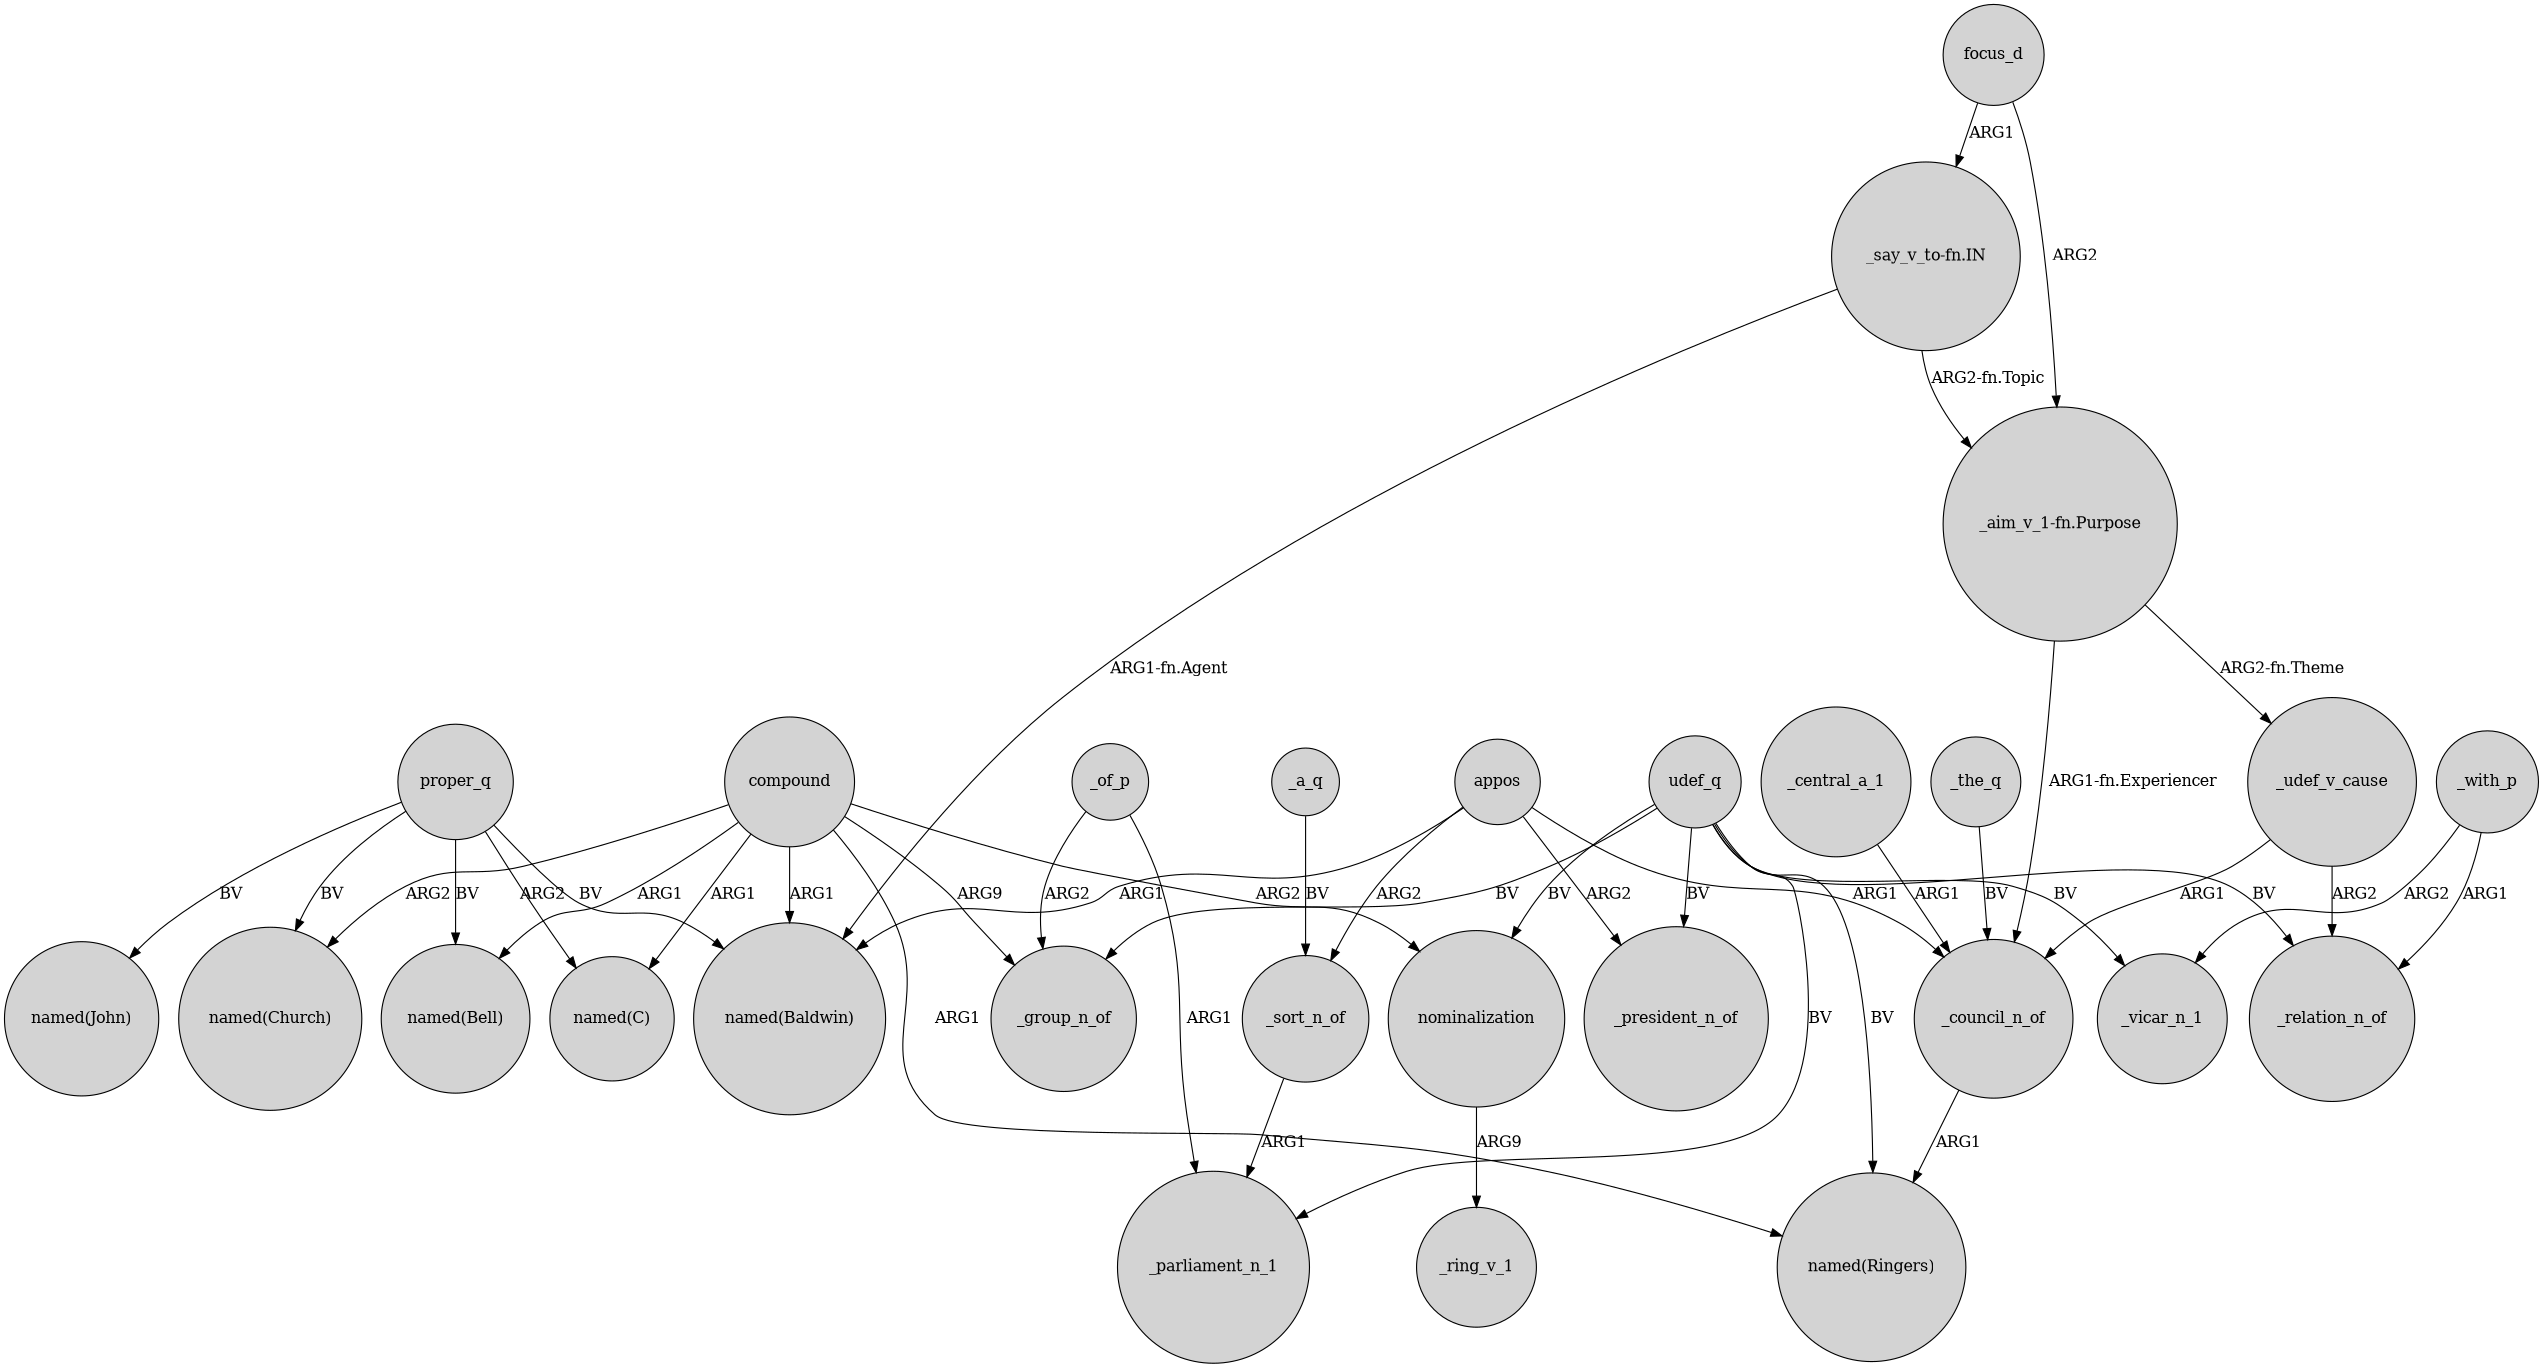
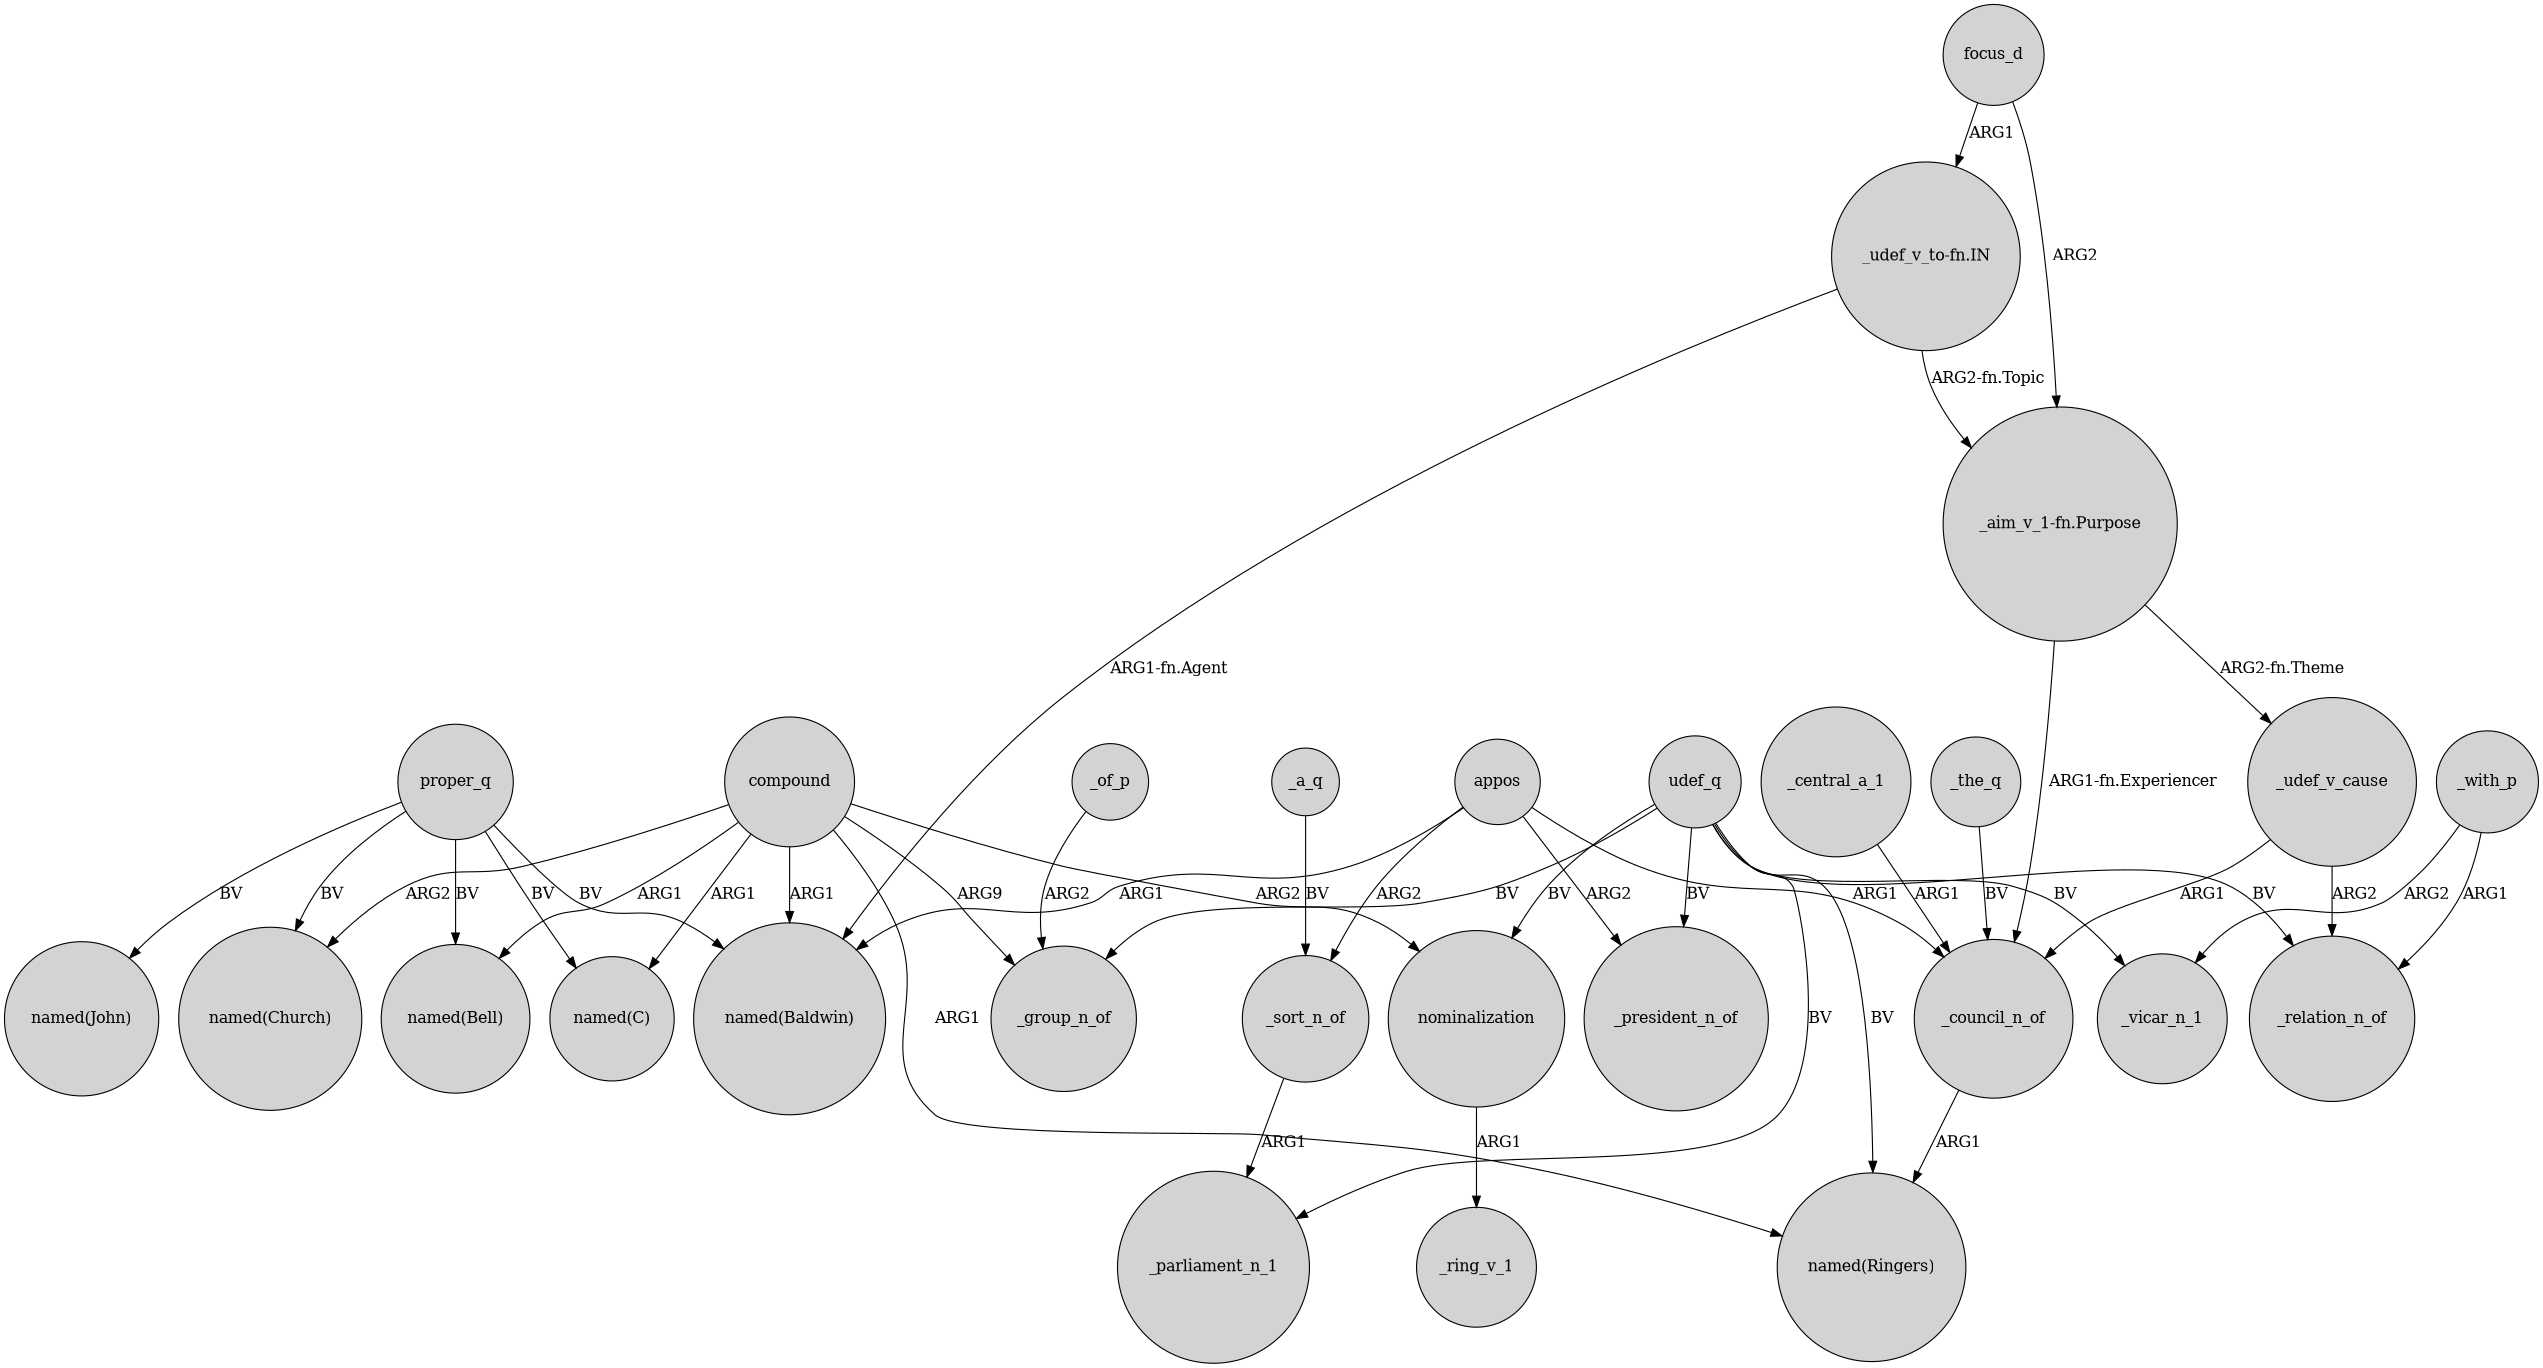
node "_say_v_to-fn.IN": label "_say_v_to-fn.IN" -> "_udef_v_to-fn.IN"
edge "proper_q" -> "named(C)": label "ARG2" -> "BV"
edge "_of_p" -> "_parliament_n_1": removed, label "ARG1"
edge "nominalization" -> "_ring_v_1": label "ARG9" -> "ARG1"
